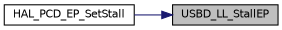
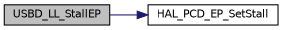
edge "HAL_PCD_EP_SetStall" -> "USBD_LL_StallEP": reversed
